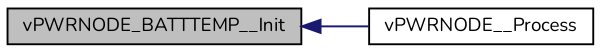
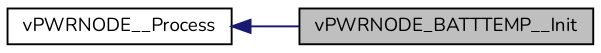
edge "vPWRNODE__Process" -> "vPWRNODE_BATTTEMP__Init": reversed
